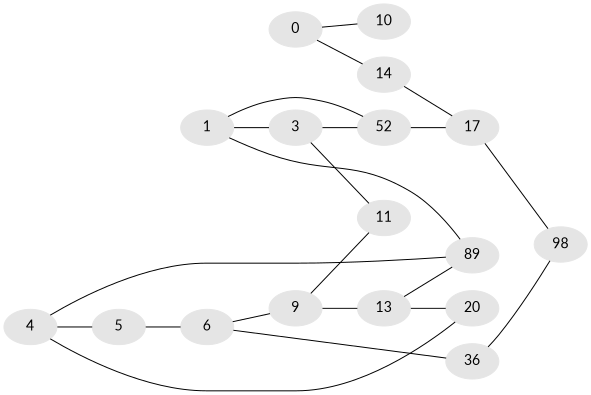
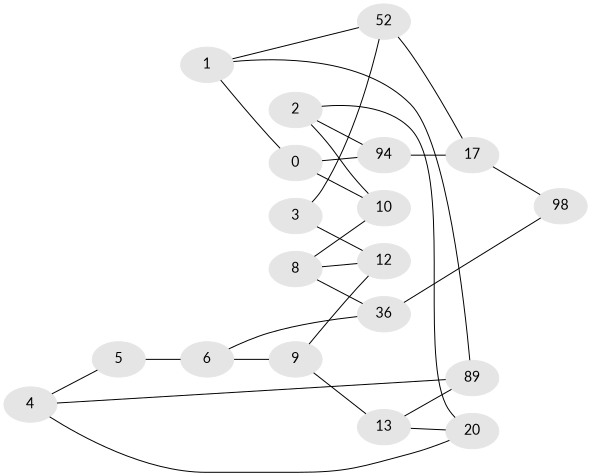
node "14": label "14" -> "94"
node "2": added
edge "1" -- "3": now "1" -- "0"
node "11": label "11" -> "12"
node "8": added
